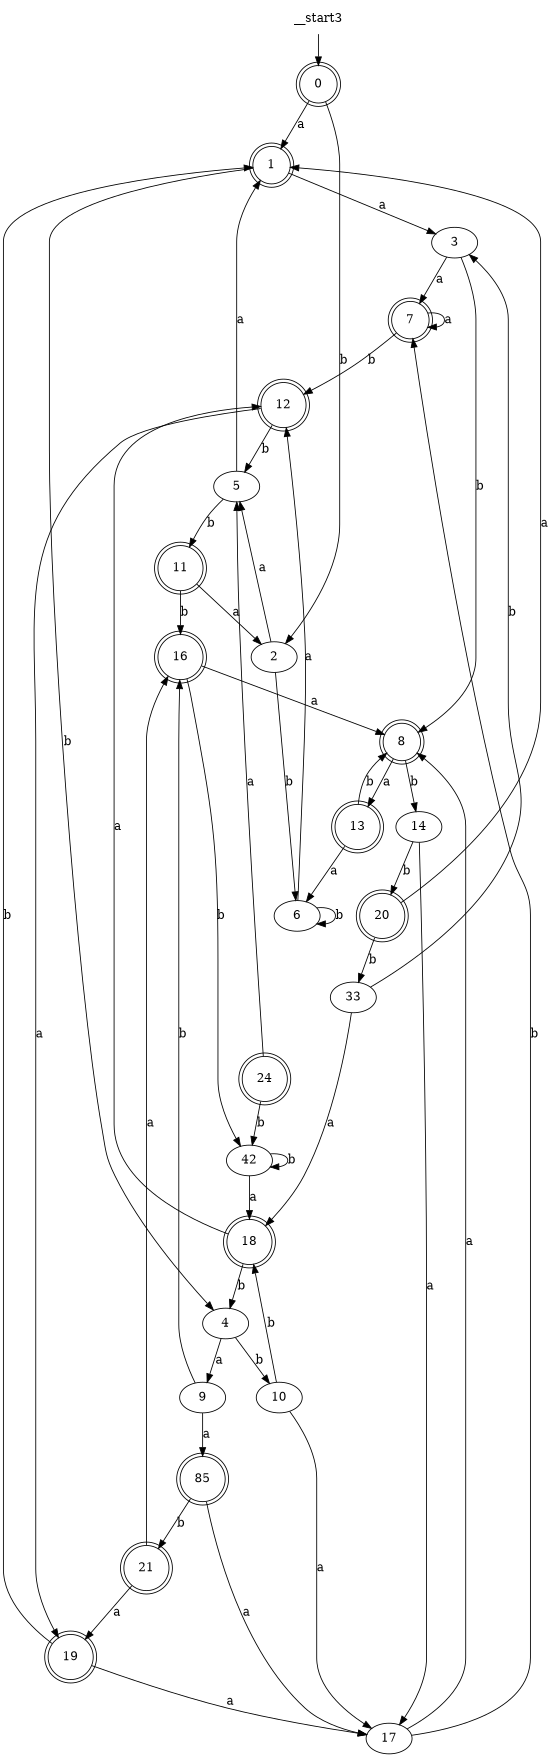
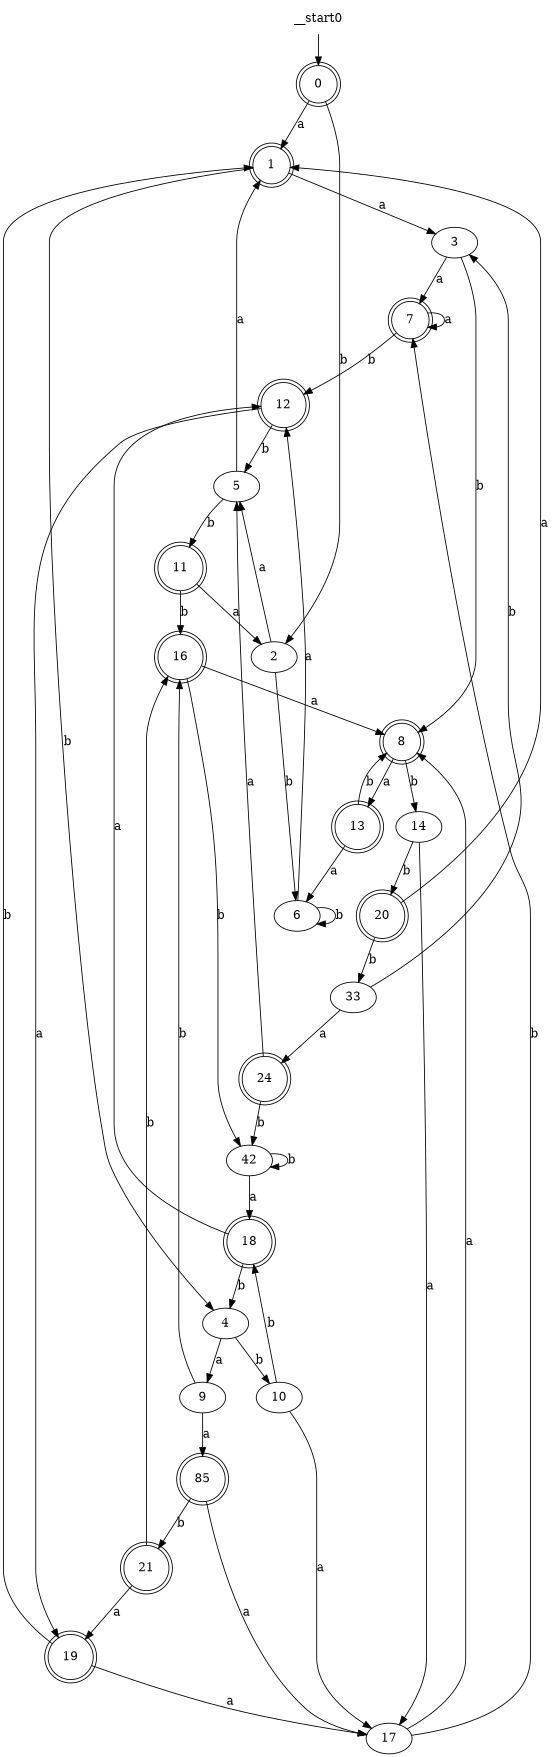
node "__start3": label "__start3" -> "__start0"
edge "33" -> "18": now "33" -> "24"
edge "21" -> "16": label "a" -> "b"
